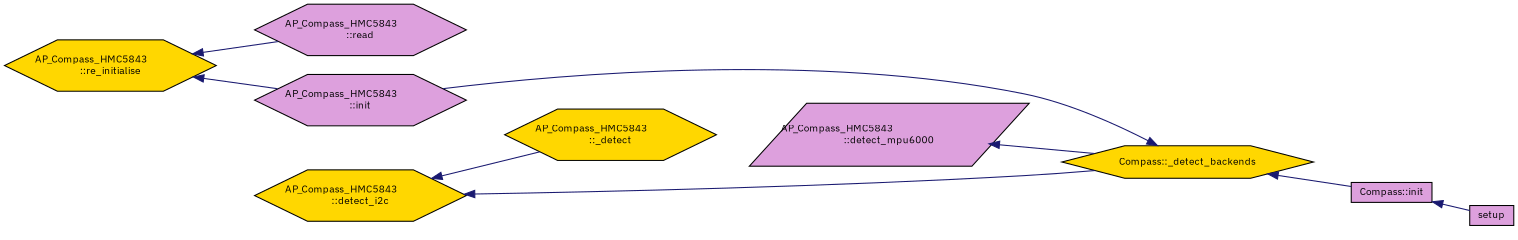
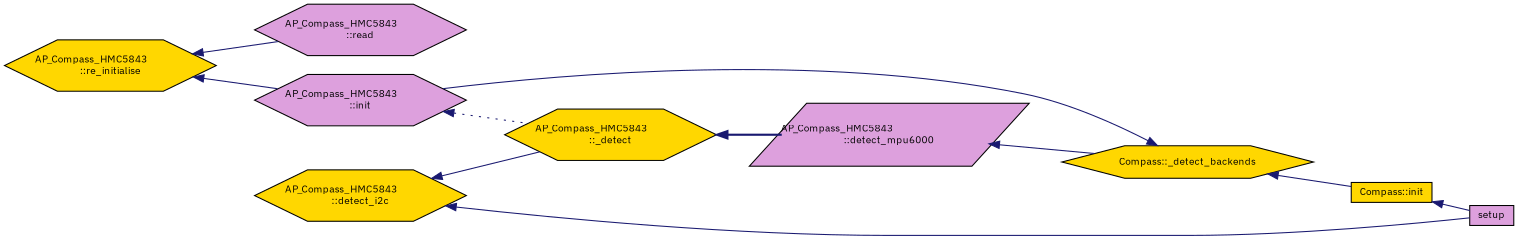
edge "AP_Compass_HMC5843 ::_detect" -> "AP_Compass_HMC5843 ::init": added
edge "AP_Compass_HMC5843 ::detect_mpu6000" -> "AP_Compass_HMC5843 ::_detect": added
edge "Compass::_detect_backends" -> "AP_Compass_HMC5843 ::detect_i2c": now "setup" -> "AP_Compass_HMC5843 ::detect_i2c"
node "Compass::init": fillcolor plum -> gold
